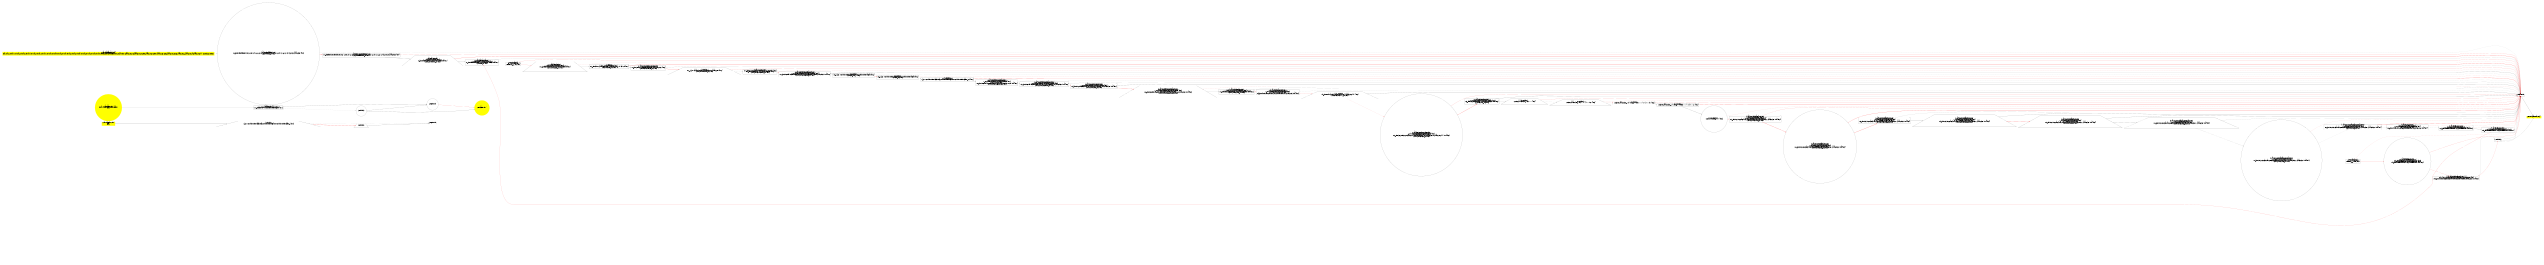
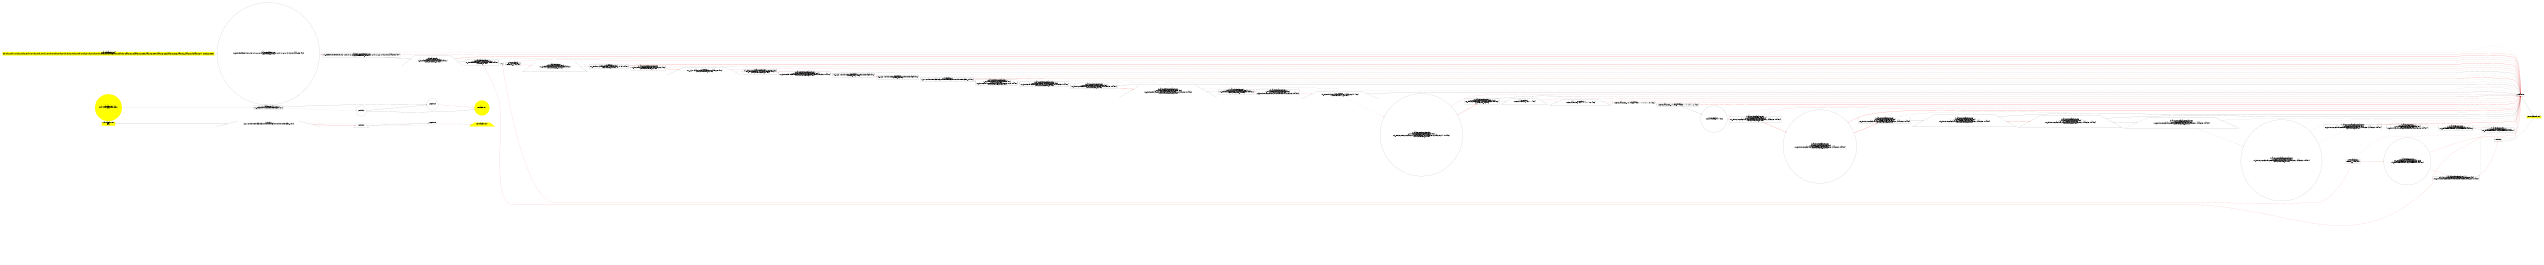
node "10: +": added
node "2: Exit void TagEarse.<clinit>()": added
